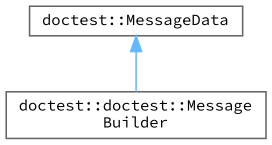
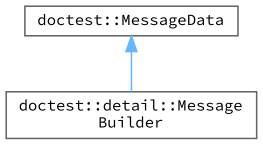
node "doctest::doctest::Message Builder": label "doctest::doctest::Message Builder" -> "doctest::detail::Message Builder"
